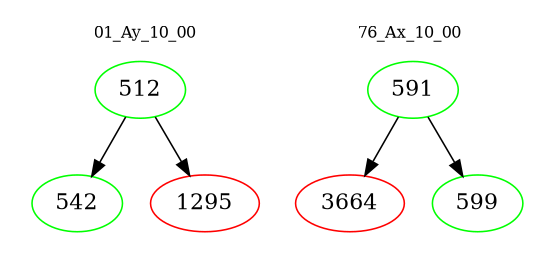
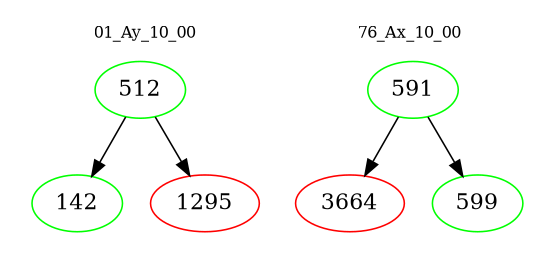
node "542": label "542" -> "142"
